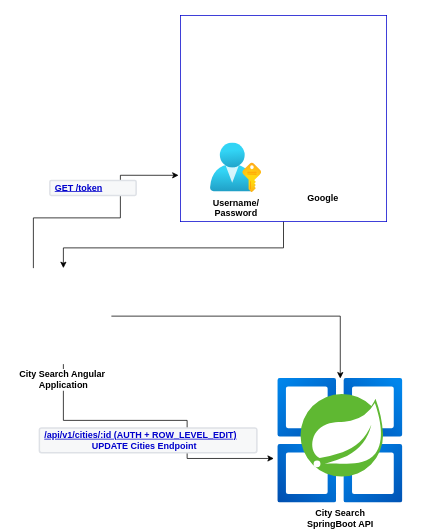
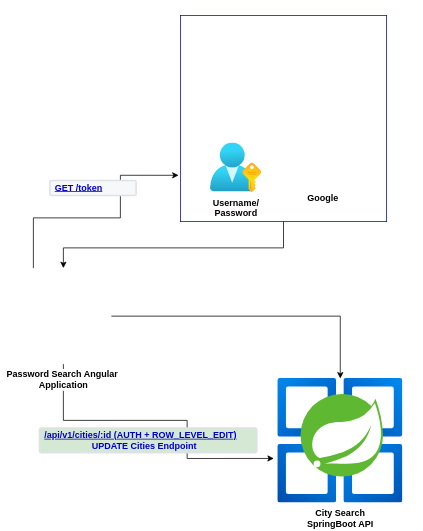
node "City Search Angular Application": label "City Search Angular Application" -> "Password Search Angular Application"
node "/api/v1/cities/:id (AUTH + ROW_LEVEL_EDIT) UPDATE Cities Endpoint": fillcolor #f7f8f9 -> #d5e8d4
